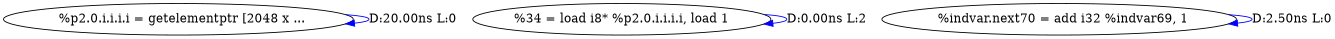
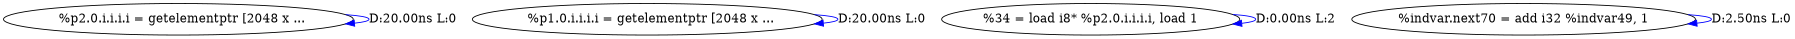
node "%p1.0.i.i.i.i = getelementptr [2048 x ...": added
node "%indvar.next70 = add i32 %indvar69, 1": label "%indvar.next70 = add i32 %indvar69, 1" -> "%indvar.next70 = add i32 %indvar49, 1"
